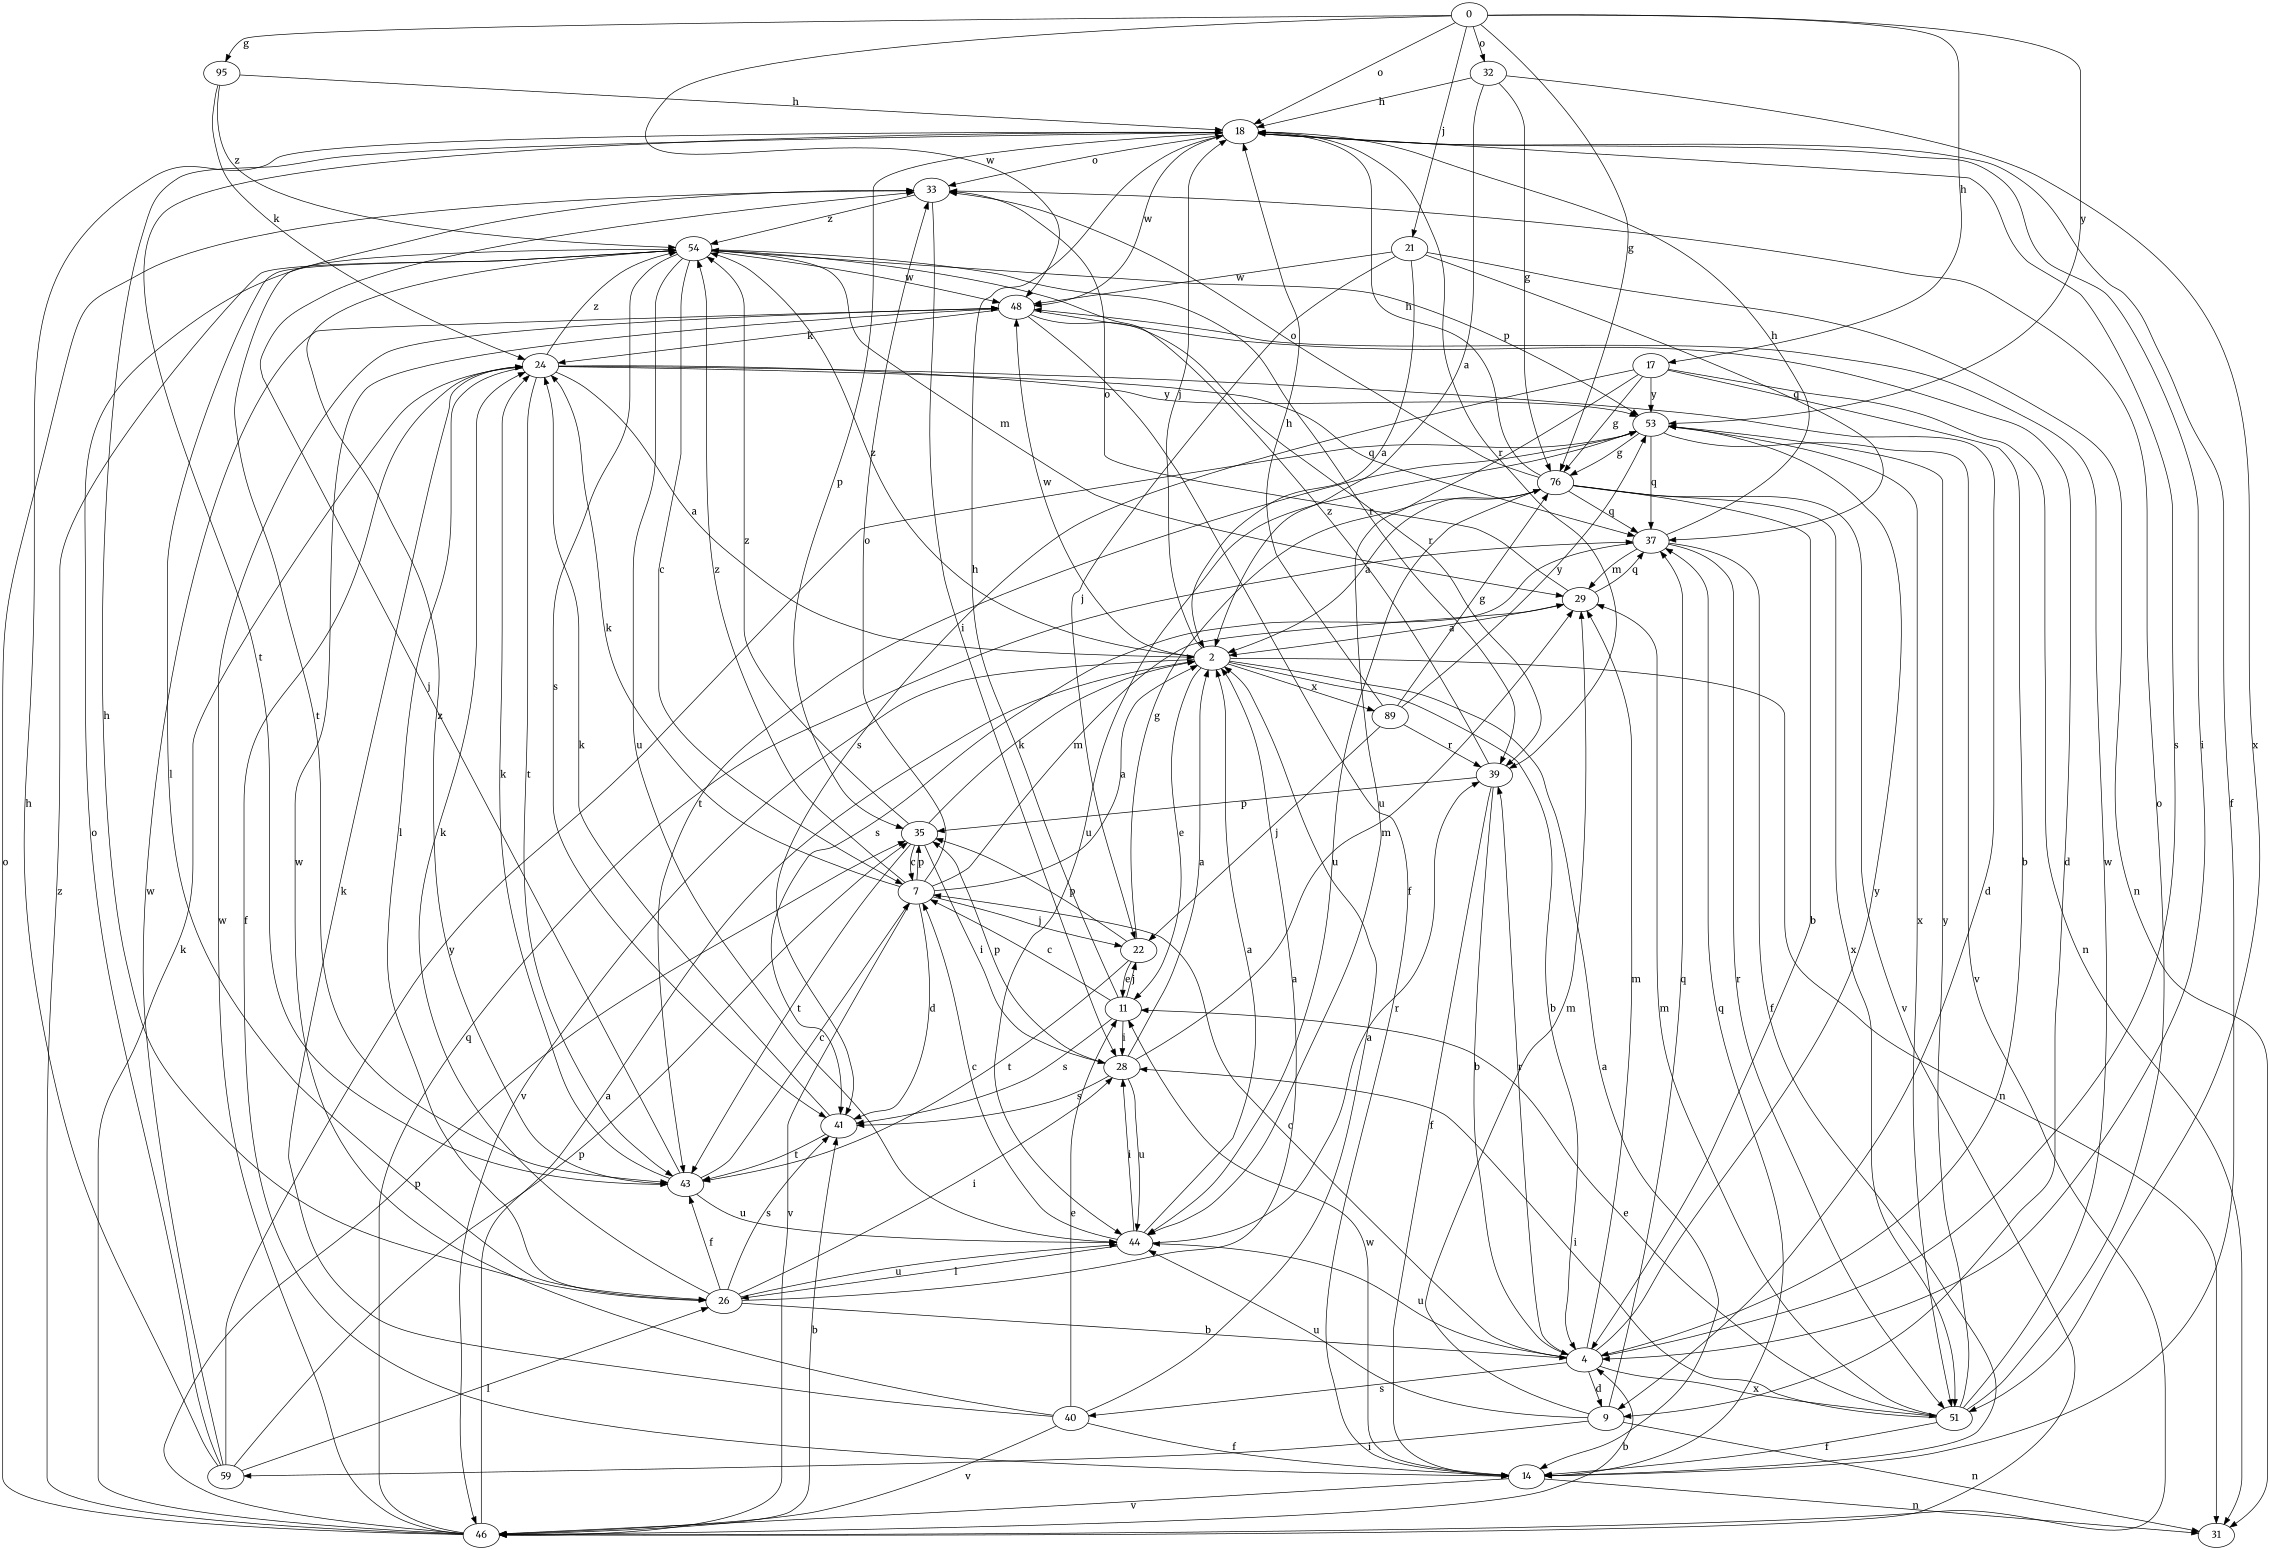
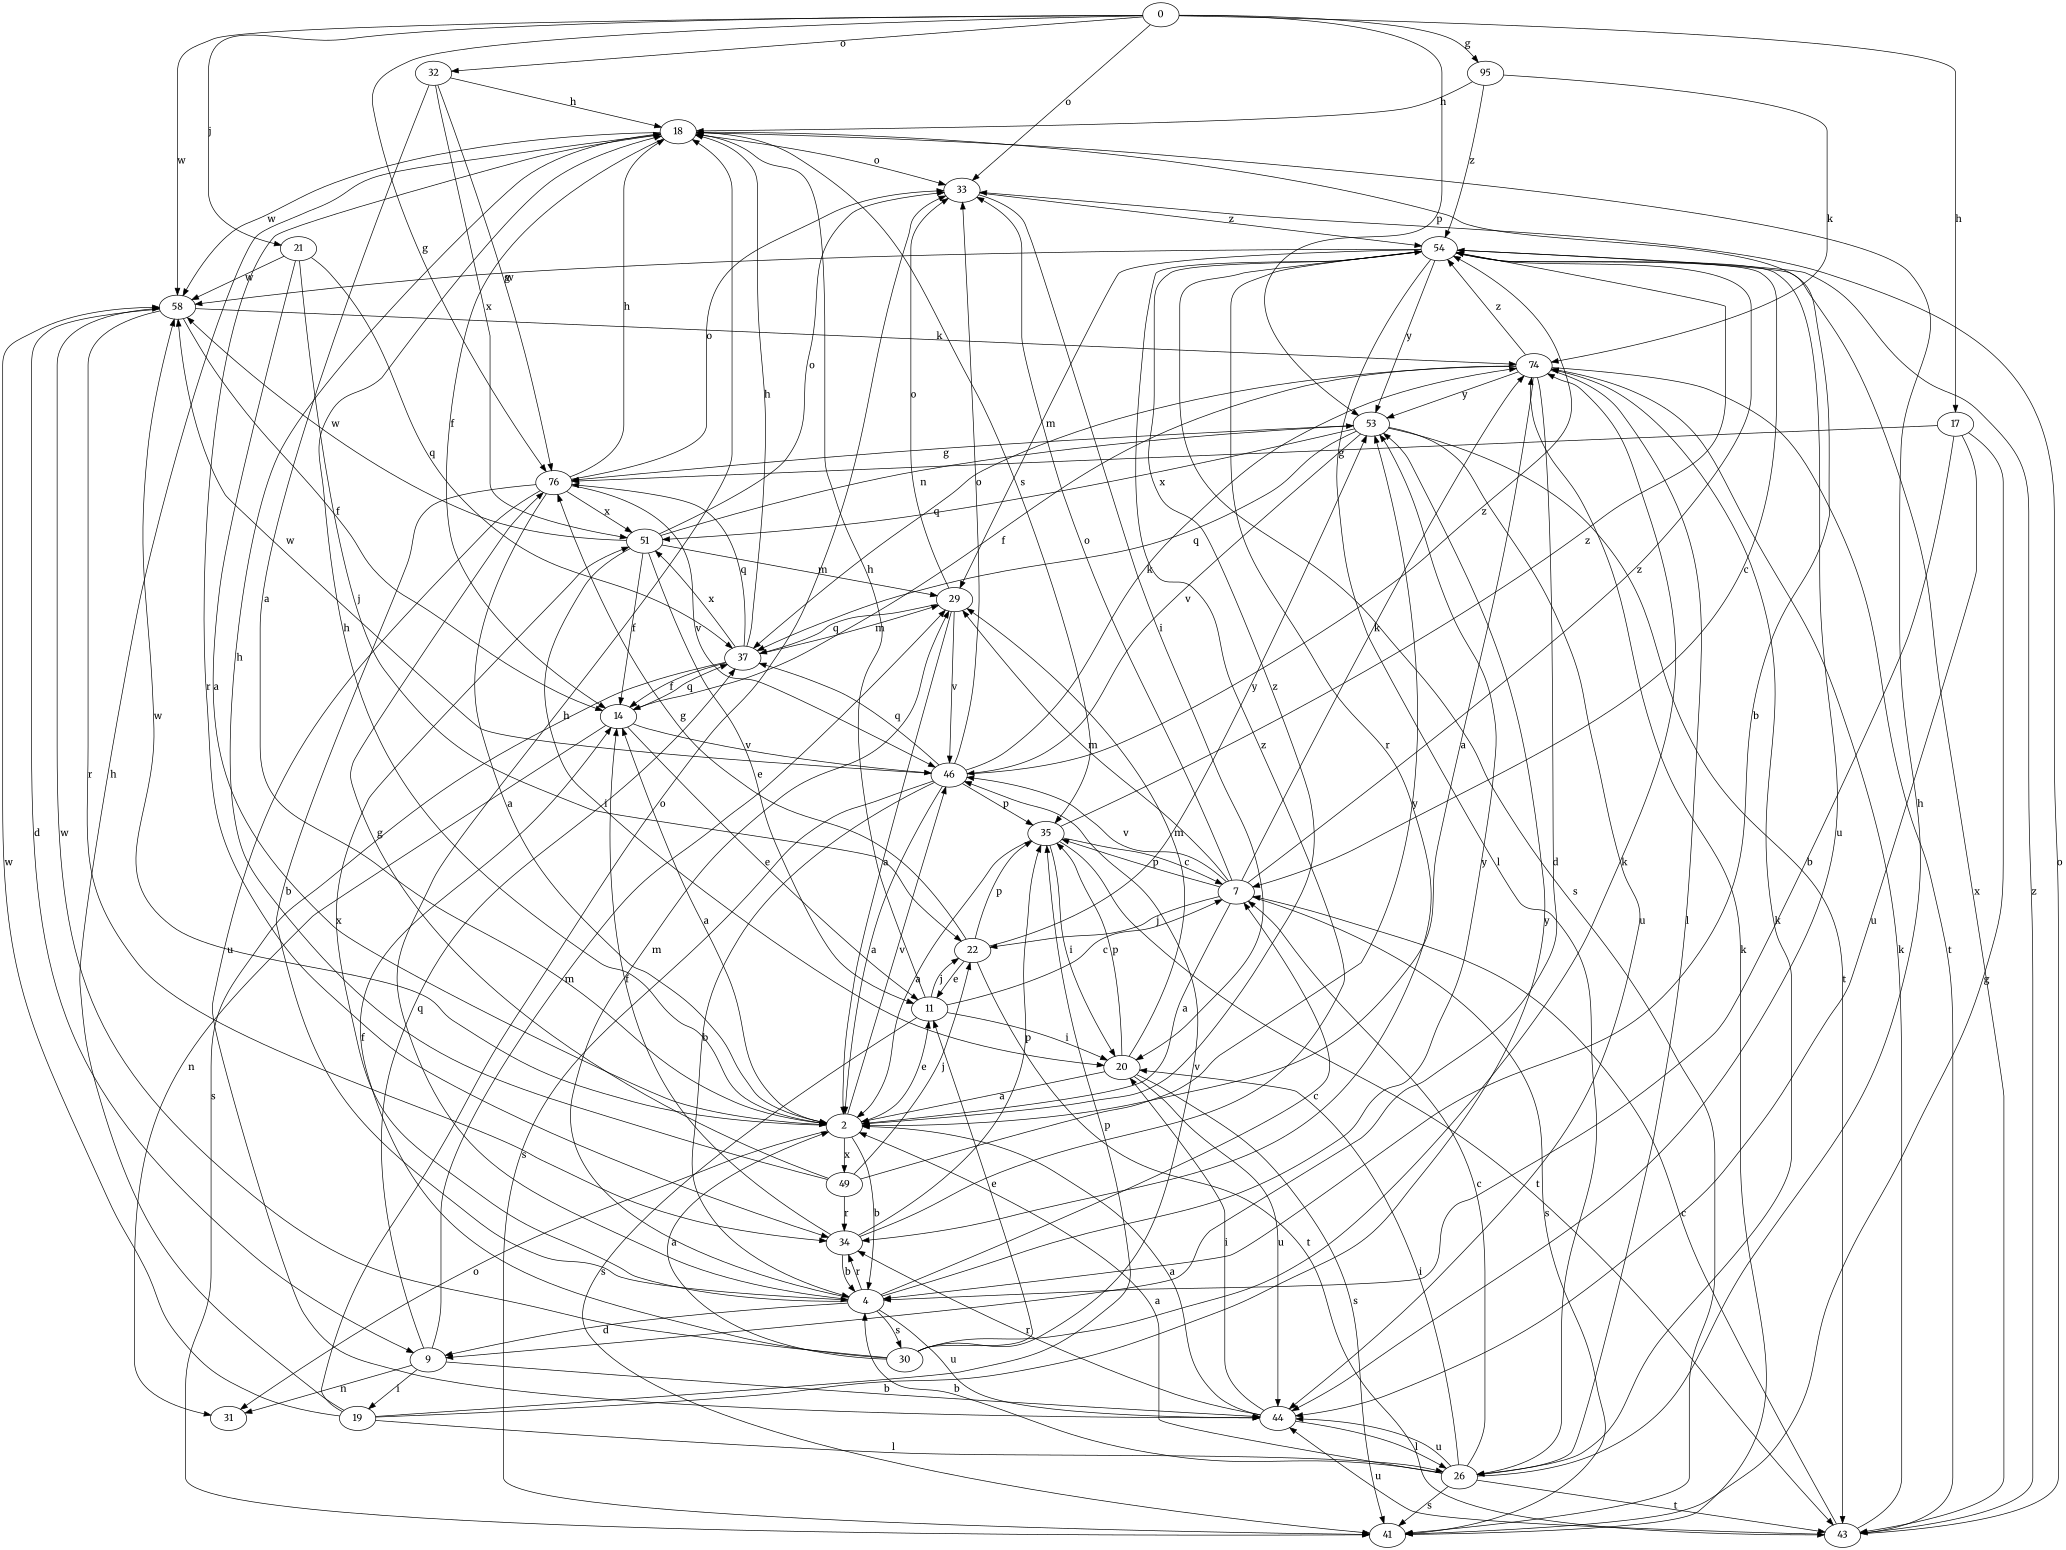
edge "0" -> "18": now "0" -> "33"
edge "0" -> "53": label "y" -> "p"
edge "18" -> "43": removed, label "t"
node "48": label "48" -> "58"
edge "54" -> "53": label "p" -> "y"
node "24": label "24" -> "74"
edge "17" -> "53": now "22" -> "53"
edge "2" -> "18": label "j" -> "h"
edge "18" -> "35": label "p" -> "s"
edge "76" -> "37": reversed
edge "2" -> "54": reversed
edge "21" -> "31": removed, label "n"
edge "29" -> "46": added, label "v"
edge "43" -> "33": label "j" -> "o"
edge "54" -> "43": label "t" -> "x"
node "89": label "89" -> "49"
edge "17" -> "41": label "s" -> "g"
edge "35" -> "2": label "k" -> "a"
edge "4" -> "18": label "s" -> "h"
edge "18" -> "4": label "i" -> "b"
node "39": label "39" -> "34"
edge "17" -> "31": removed, label "n"
edge "51" -> "53": label "y" -> "n"
edge "37" -> "51": label "r" -> "x"
edge "7" -> "41": label "d" -> "s"
node "28": label "28" -> "20"
edge "2" -> "31": label "n" -> "o"
edge "44" -> "7": now "26" -> "7"
edge "41" -> "43": removed, label "t"
edge "26" -> "43": label "f" -> "t"
edge "14" -> "11": label "w" -> "e"
edge "46" -> "41": label "b" -> "s"
edge "9" -> "44": label "u" -> "b"
node "40": label "40" -> "30"
node "59": label "59" -> "19"
